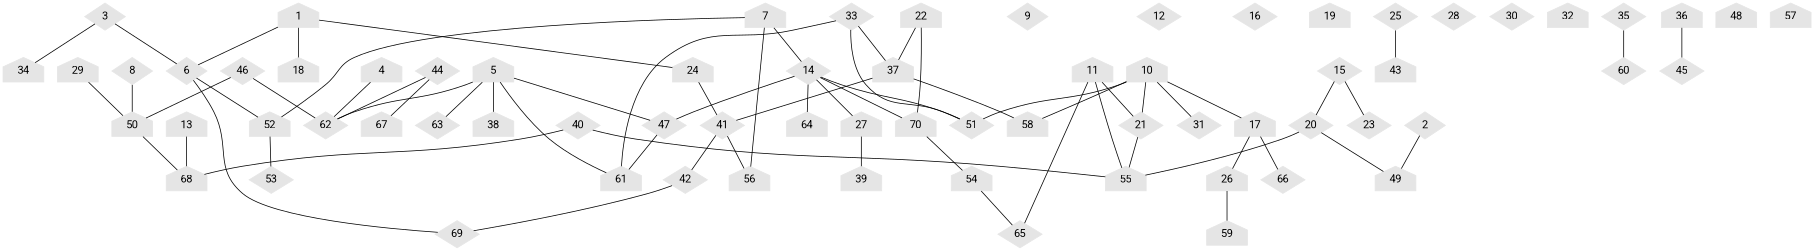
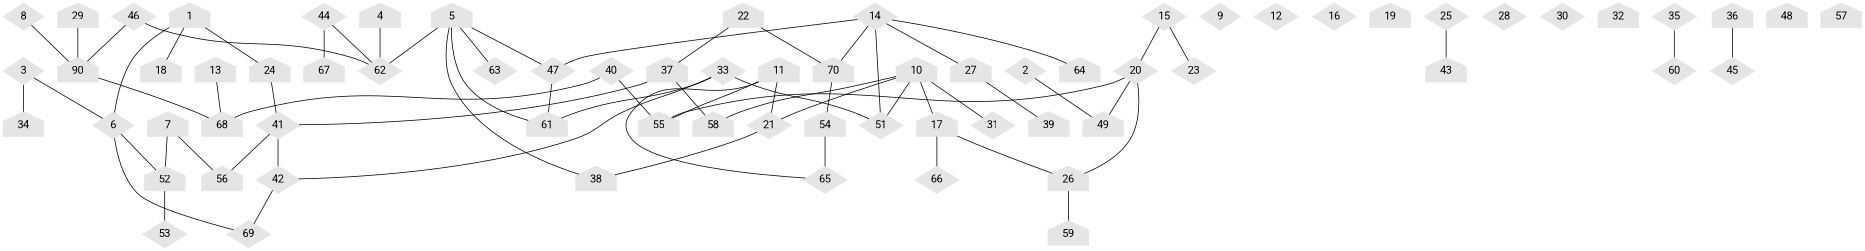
edge "33" -- "37": now "33" -- "42"
edge "7" -- "14": removed
node "50": label "50" -> "90"
edge "20" -- "26": added
edge "21" -- "55": now "21" -- "38"
